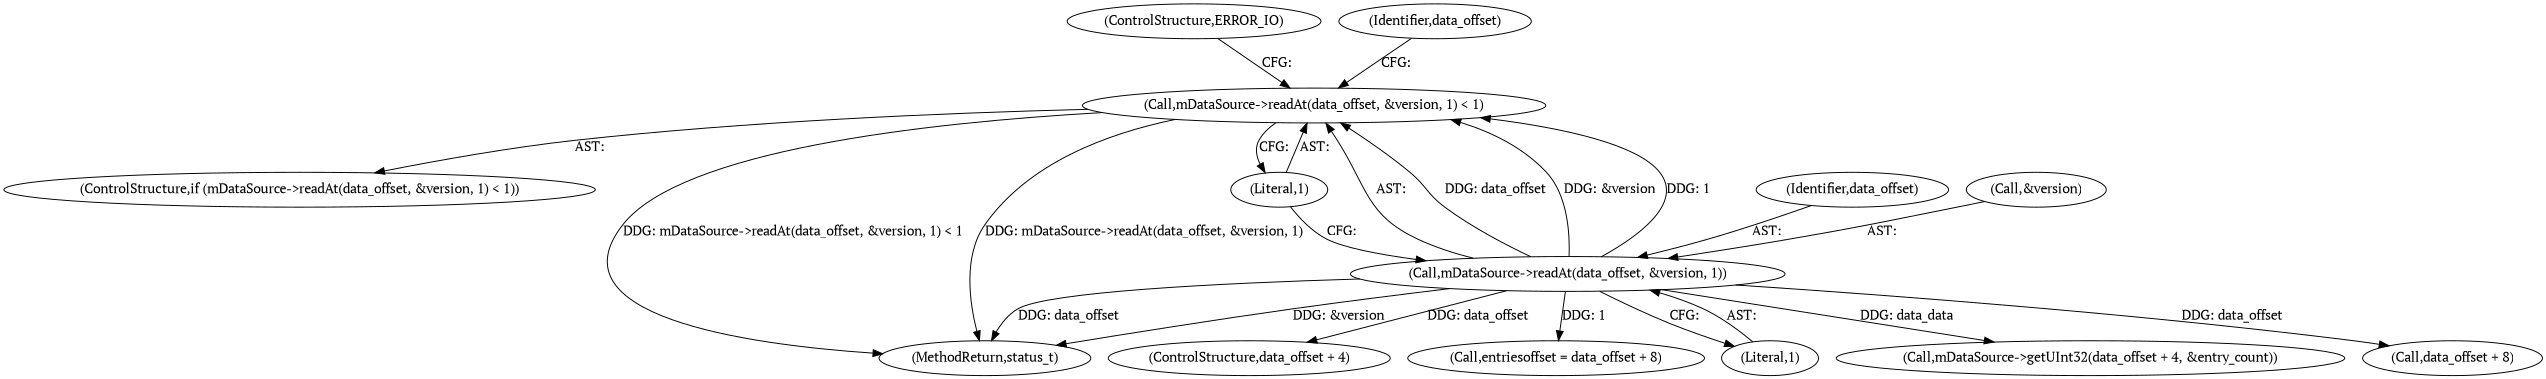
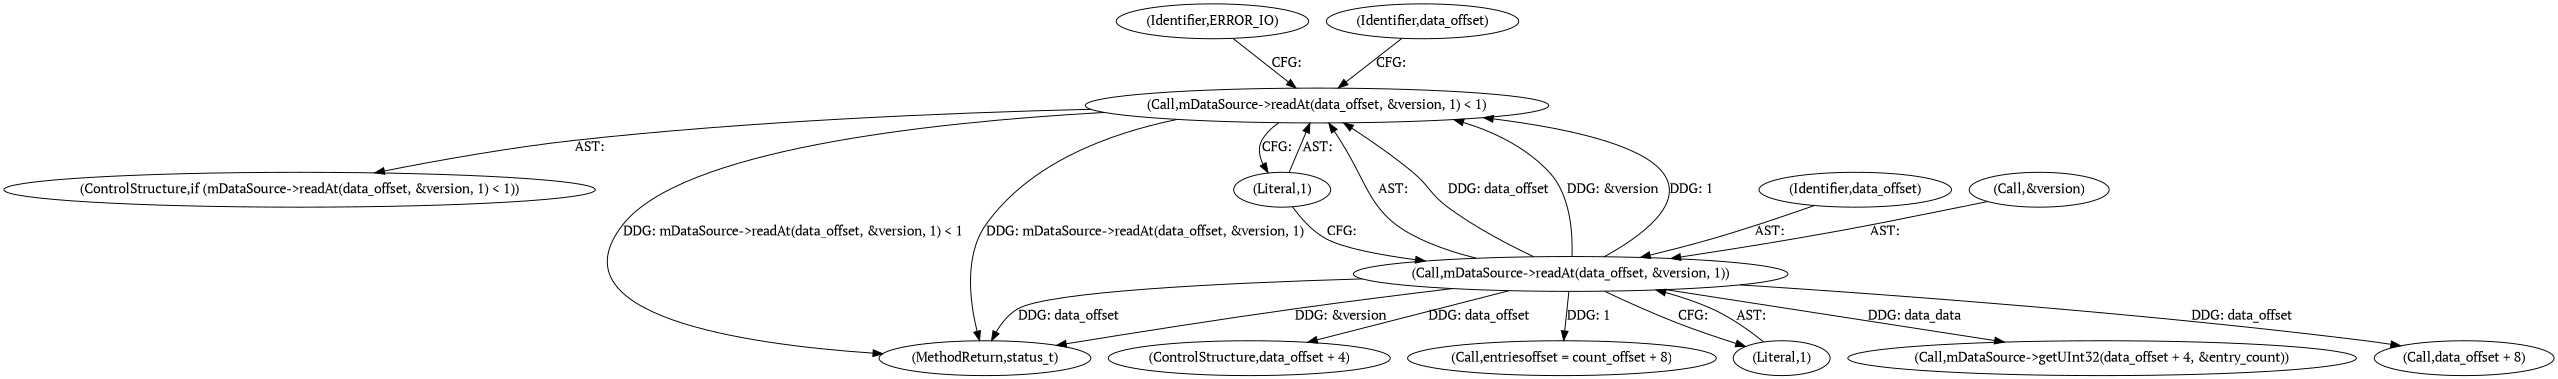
node "(ControlStructure,ERROR_IO)": label "(ControlStructure,ERROR_IO)" -> "(Identifier,ERROR_IO)"
node "(Call,entriesoffset = data_offset + 8)": label "(Call,entriesoffset = data_offset + 8)" -> "(Call,entriesoffset = count_offset + 8)"
